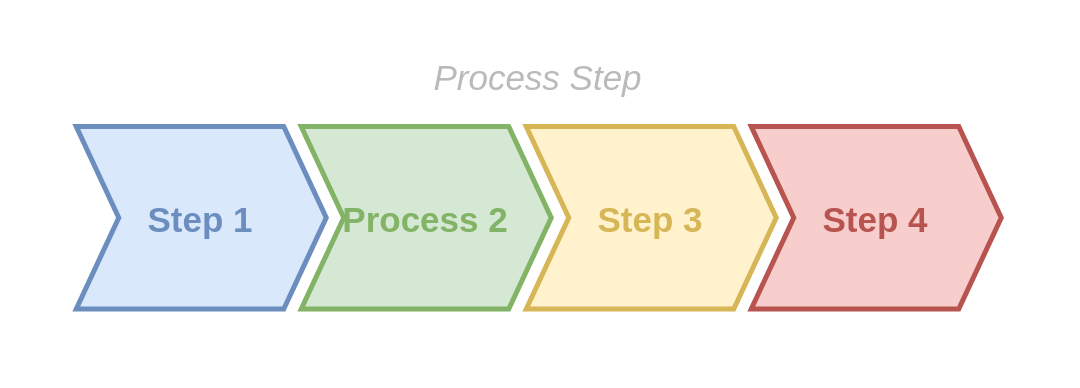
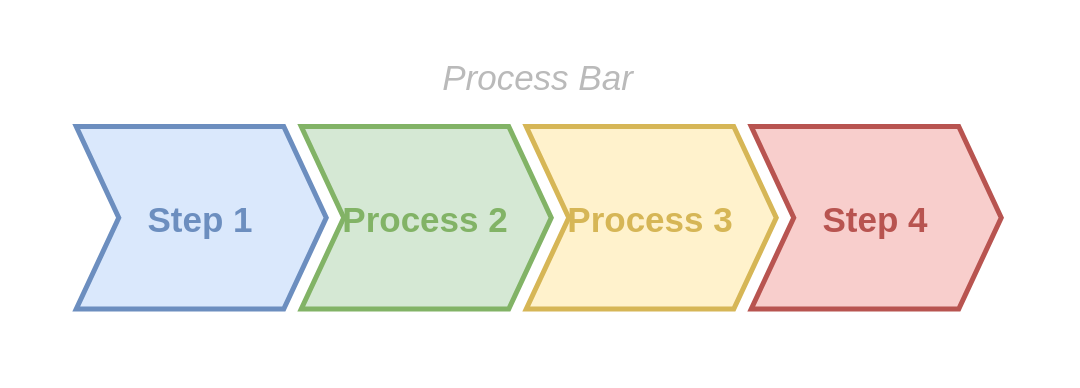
node "Process Step": label "Process Step" -> "Process Bar"
node "Step 3": label "Step 3" -> "Process 3"
